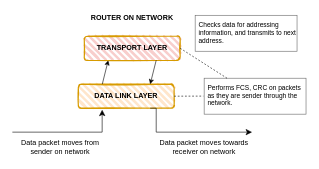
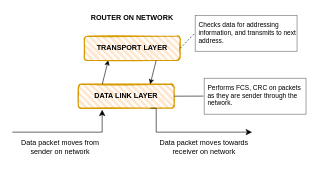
node "TRANSPORT LAYER": fillcolor #f8cecc -> #ffe6cc
edge "TRANSPORT LAYER" -- "Performs FCS, CRC on packets as they are sender through the network.": now "TRANSPORT LAYER" -- "Checks data for addressing information, and transmits to next address."
edge "DATA LINK LAYER" -- "Performs FCS, CRC on packets as they are sender through the network.": style dashed -> solid
